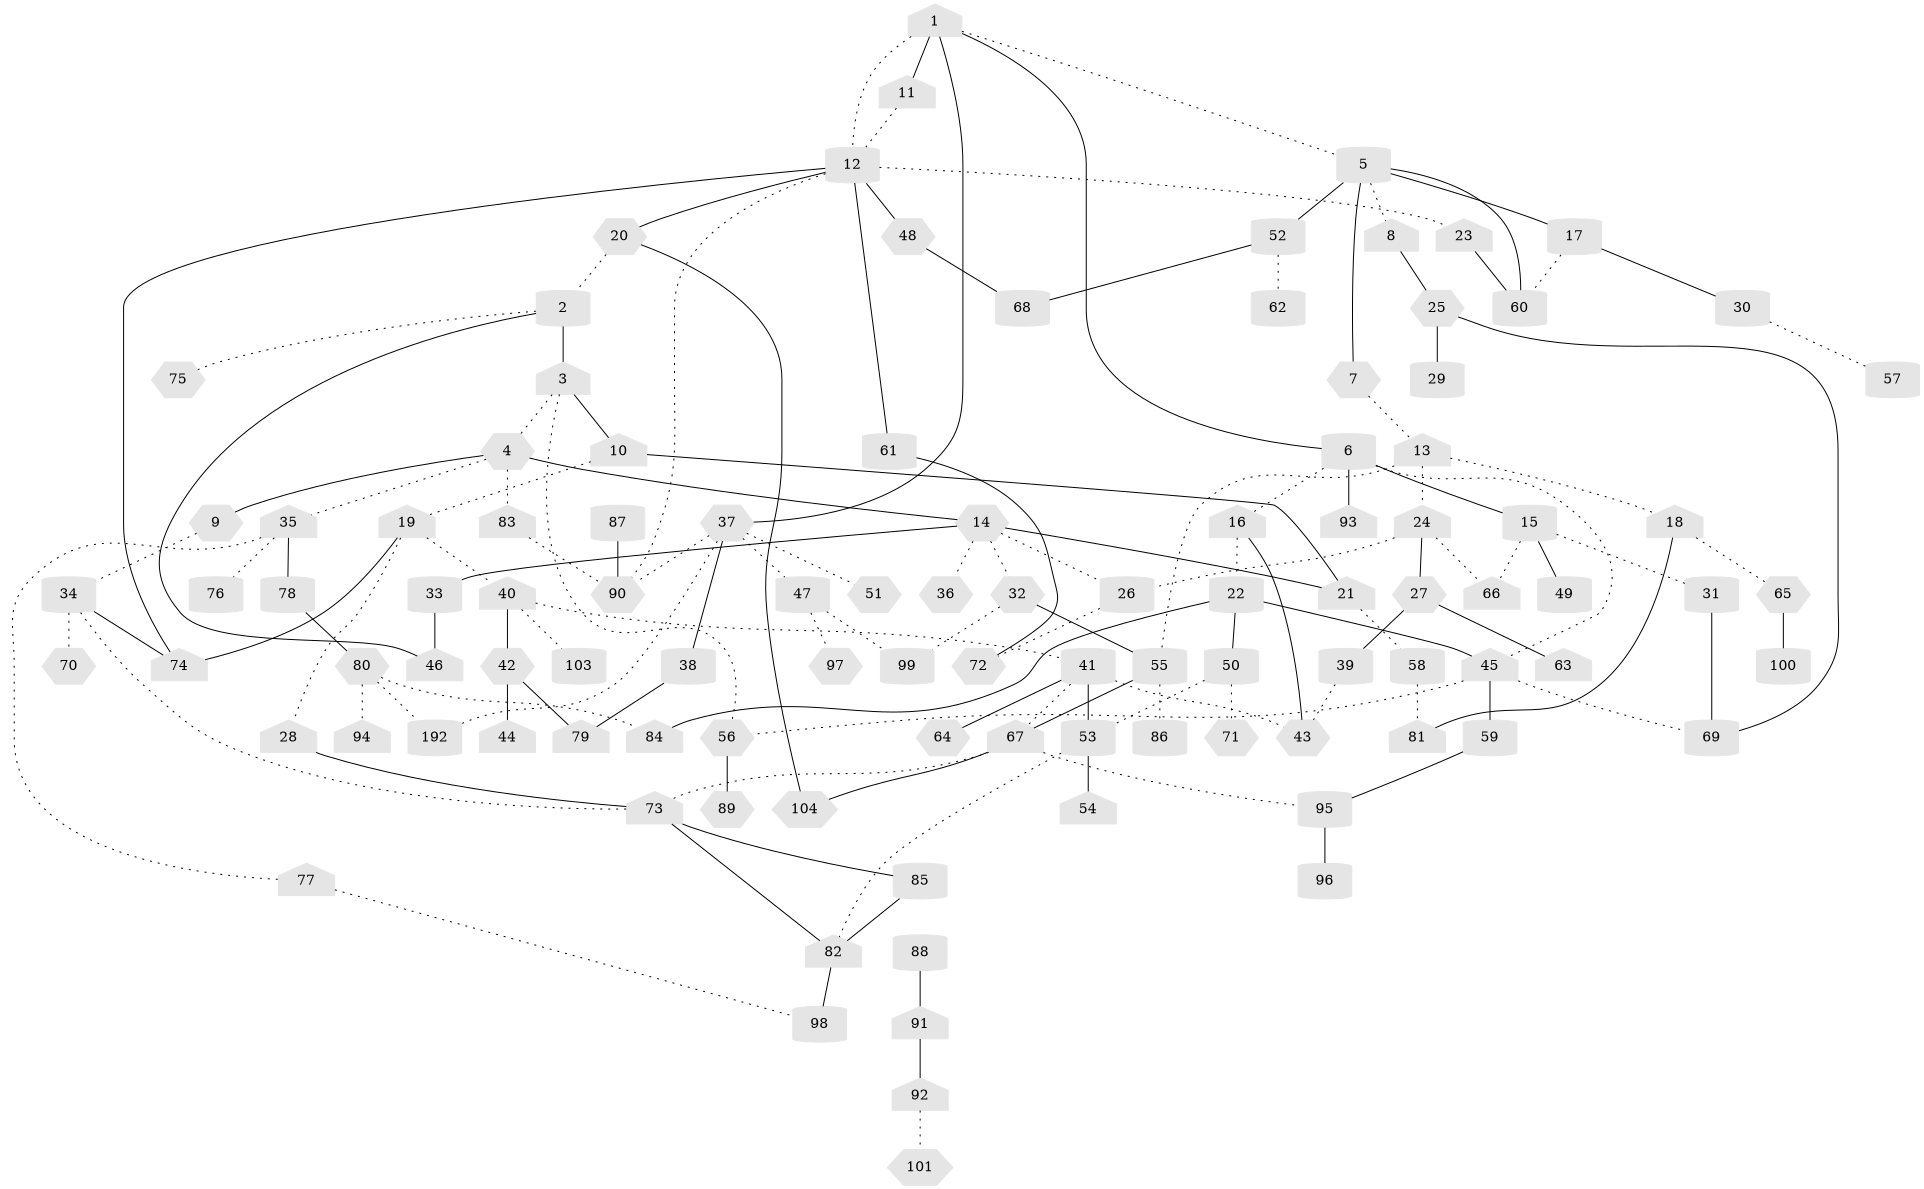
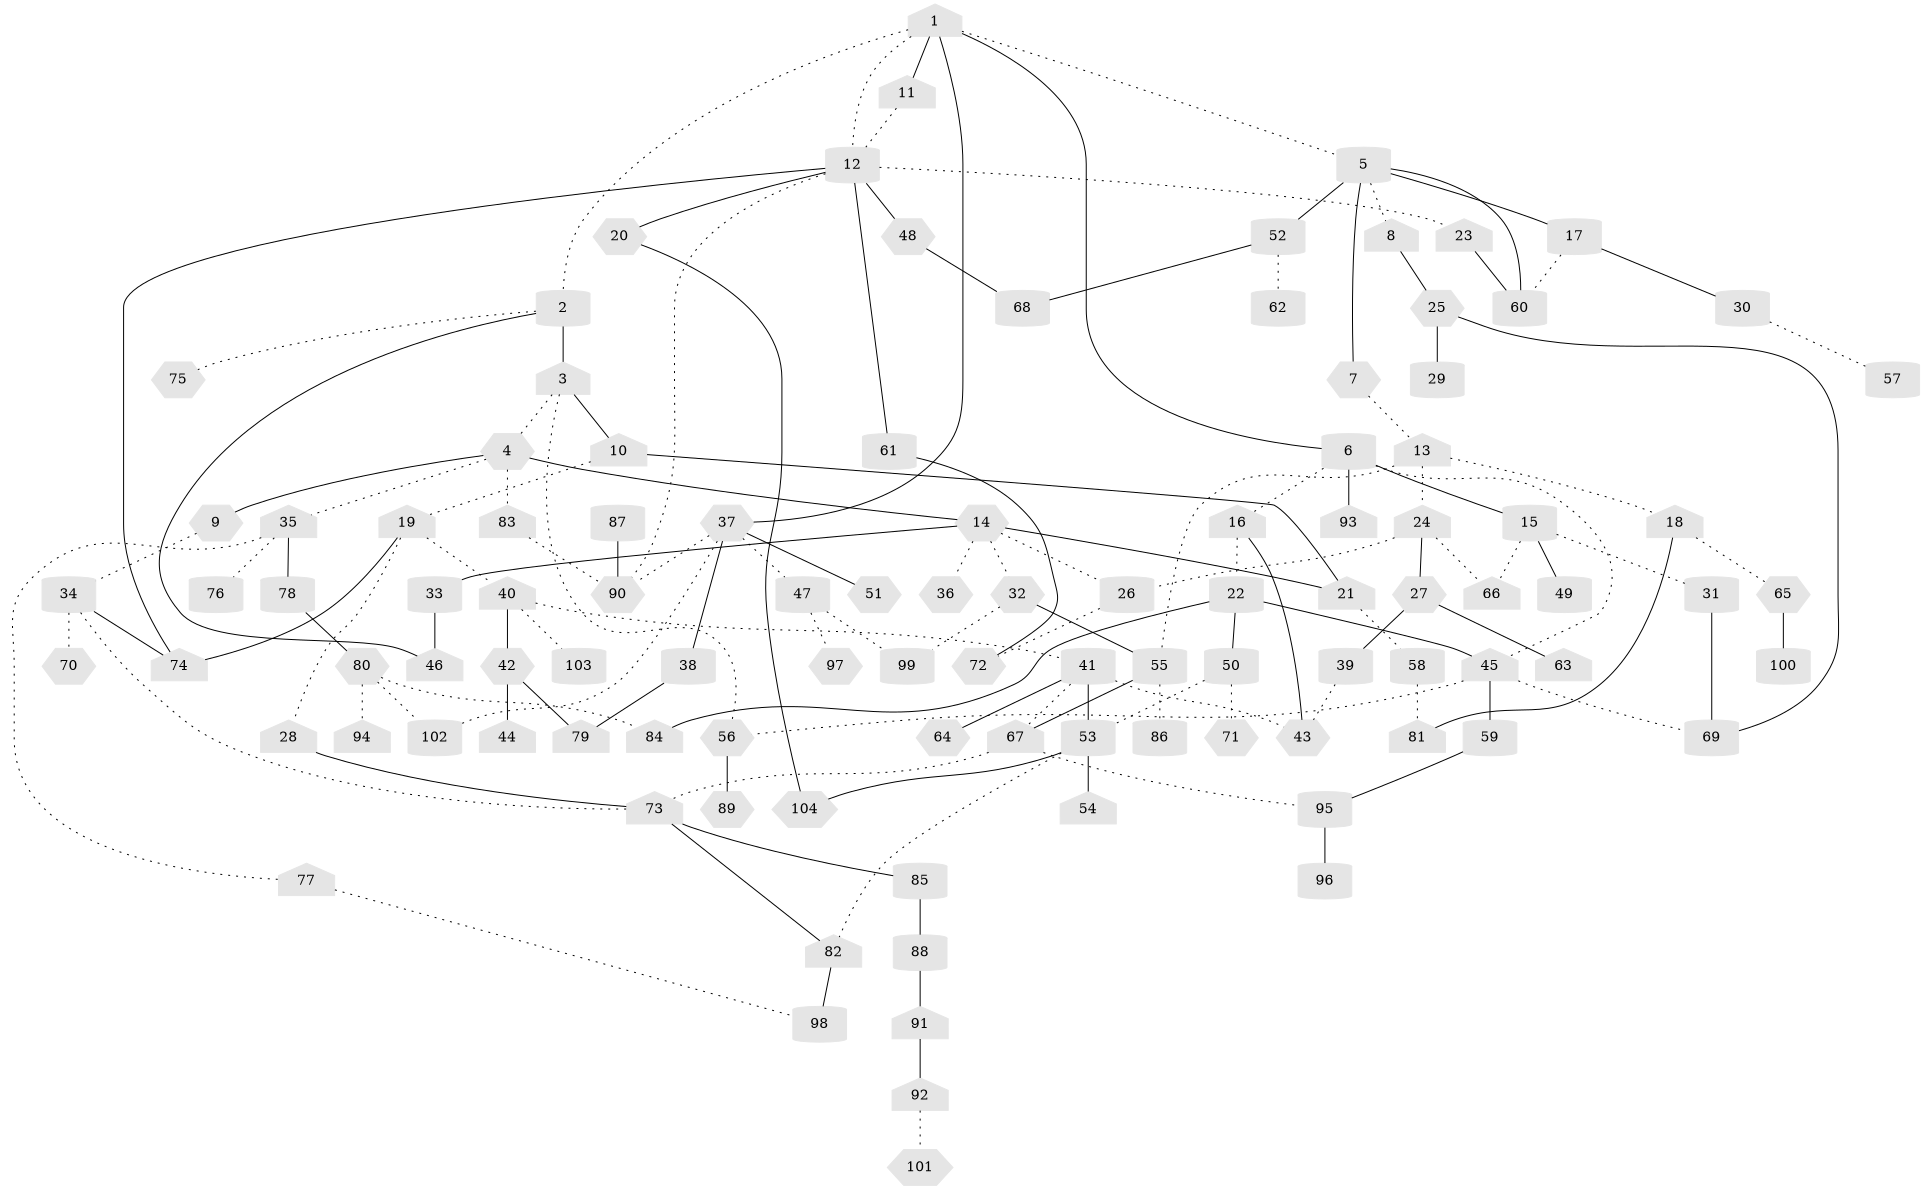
edge "20" -- "2": now "1" -- "2"
edge "37" -- "51": style dotted -> solid
node "192": label "192" -> "102"
edge "67" -- "104": now "53" -- "104"
edge "85" -- "82": now "85" -- "88"
